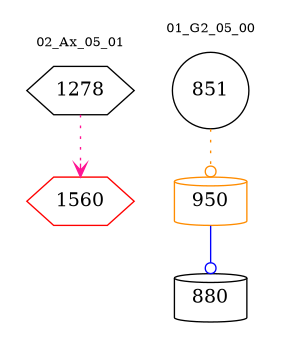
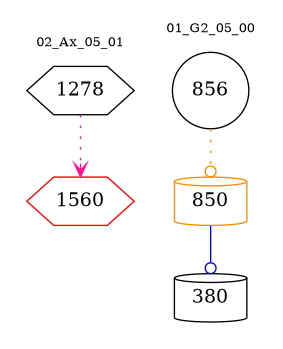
node "851": label "851" -> "856"
node "950": label "950" -> "850"
node "880": label "880" -> "380"
